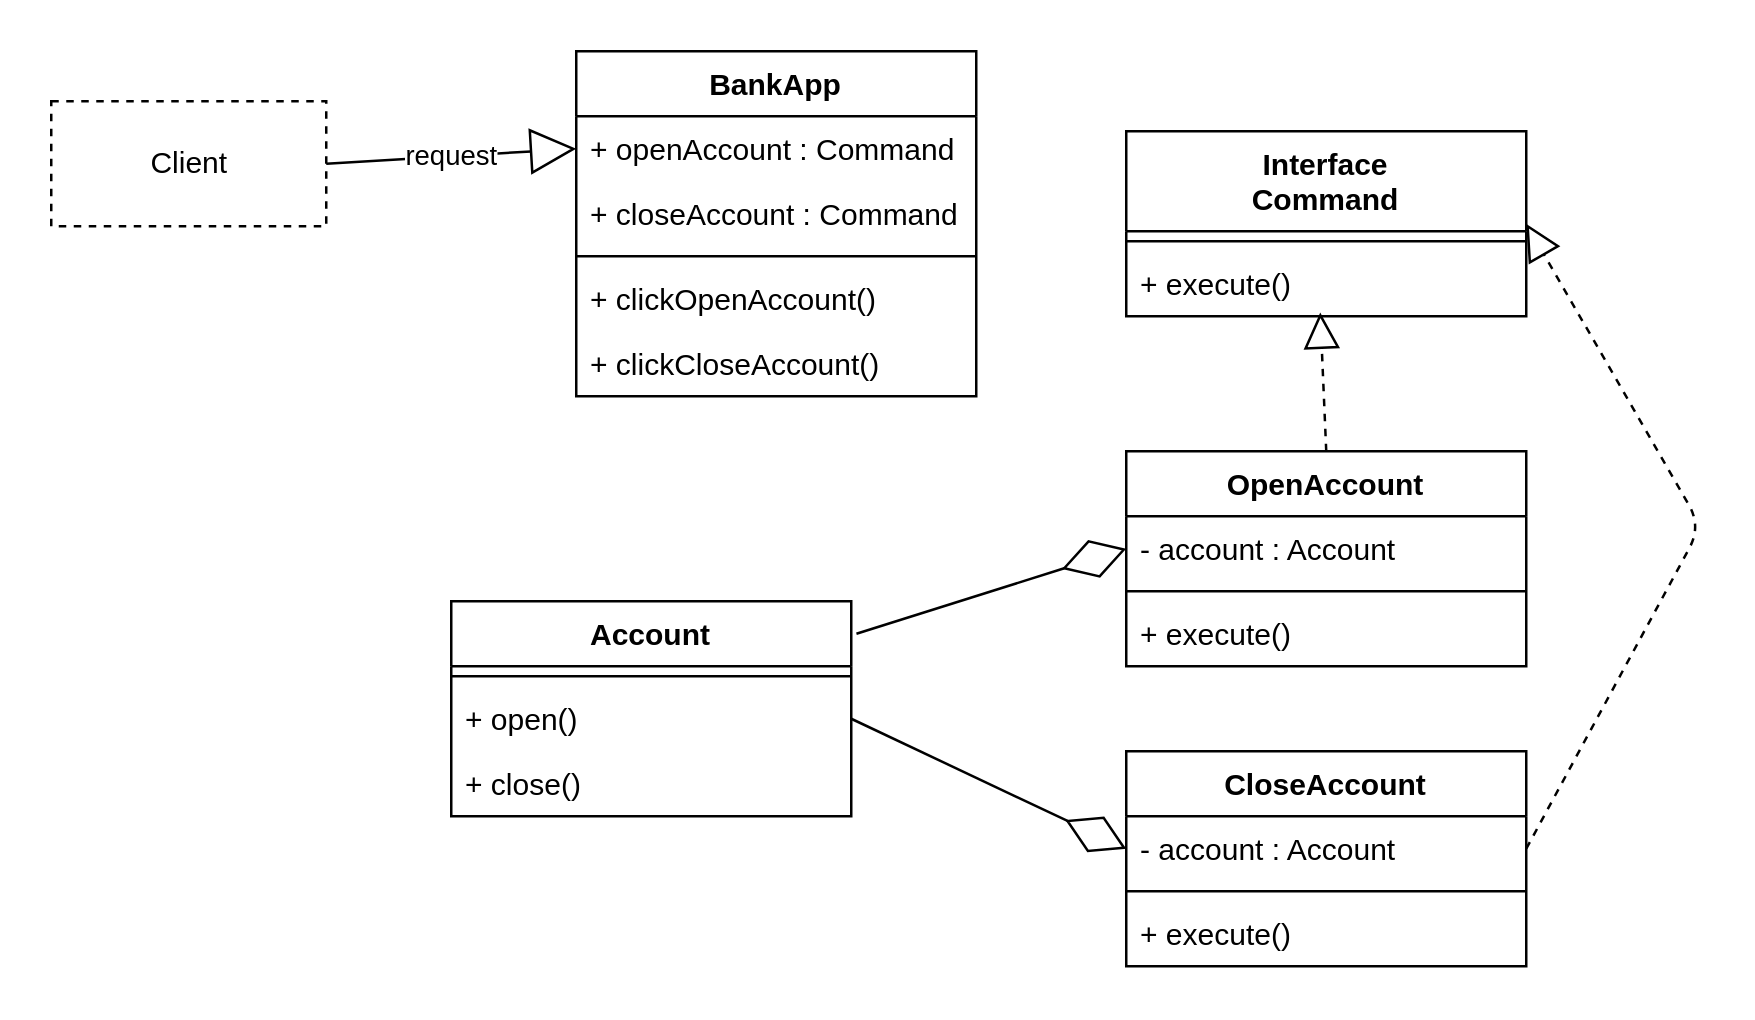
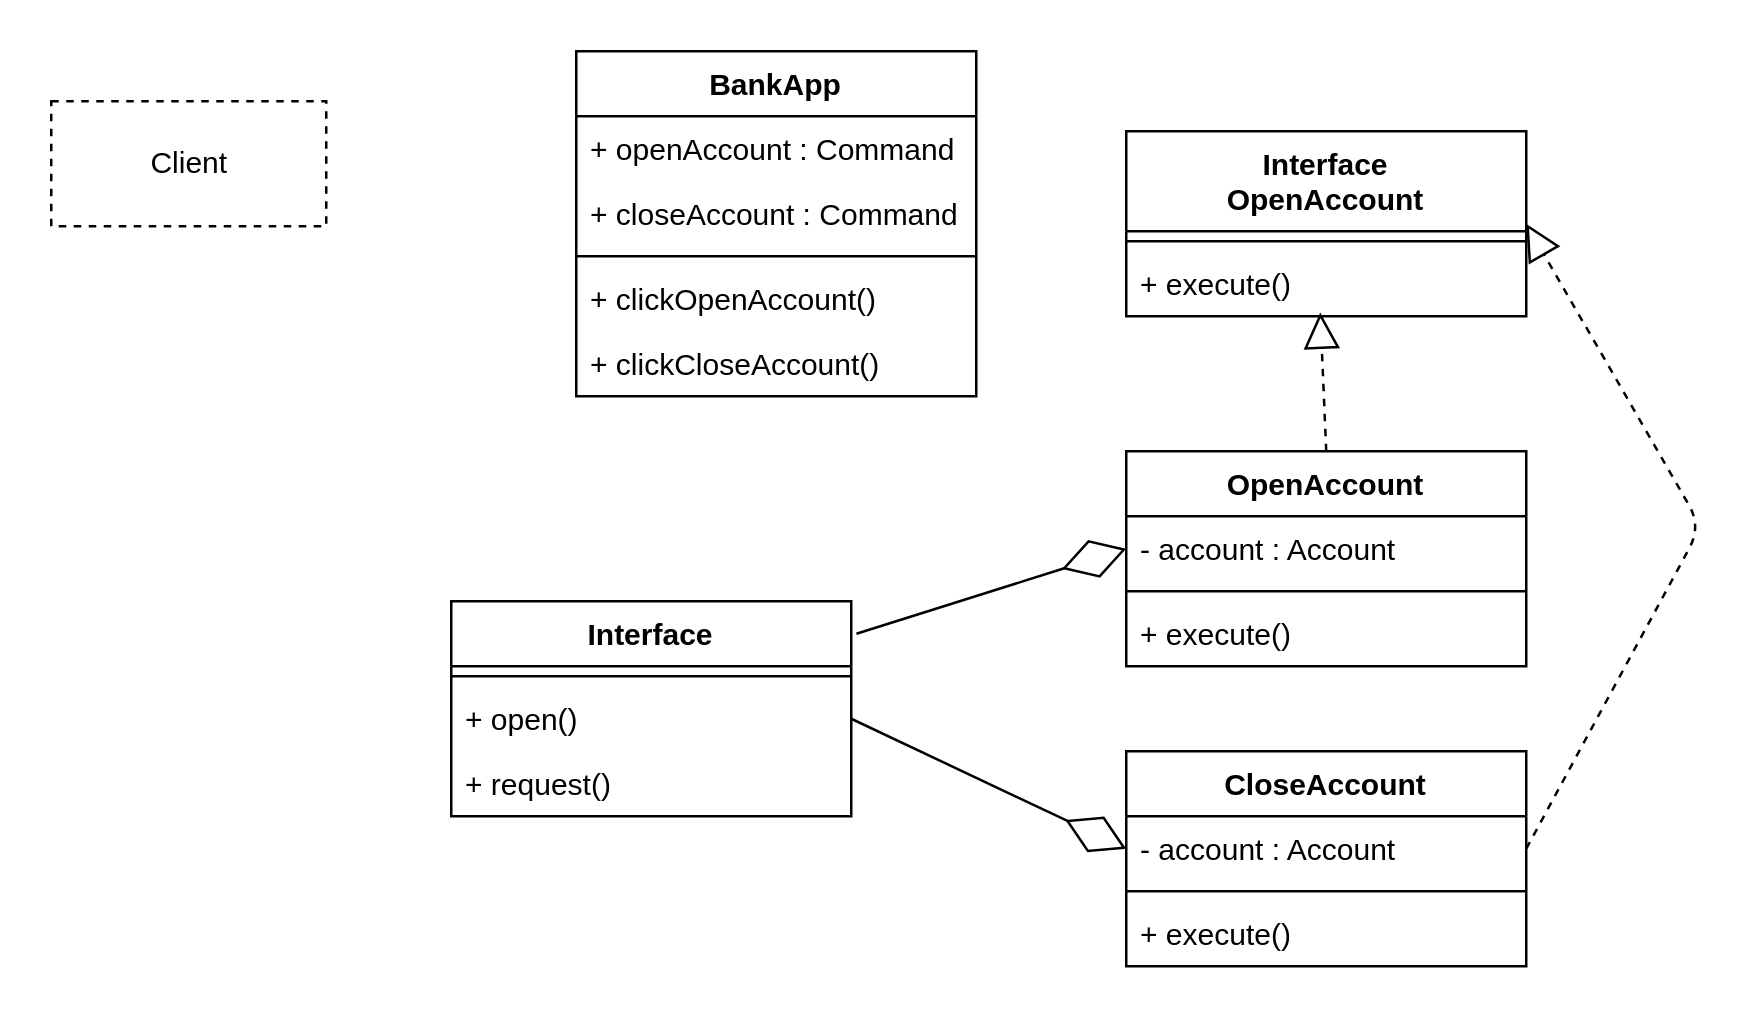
edge "Client" -> "+ openAccount : Command": removed, label "request"
node "Interface Command": label "Interface Command" -> "Interface OpenAccount"
node "Account": label "Account" -> "Interface"
node "+ close()": label "+ close()" -> "+ request()"
